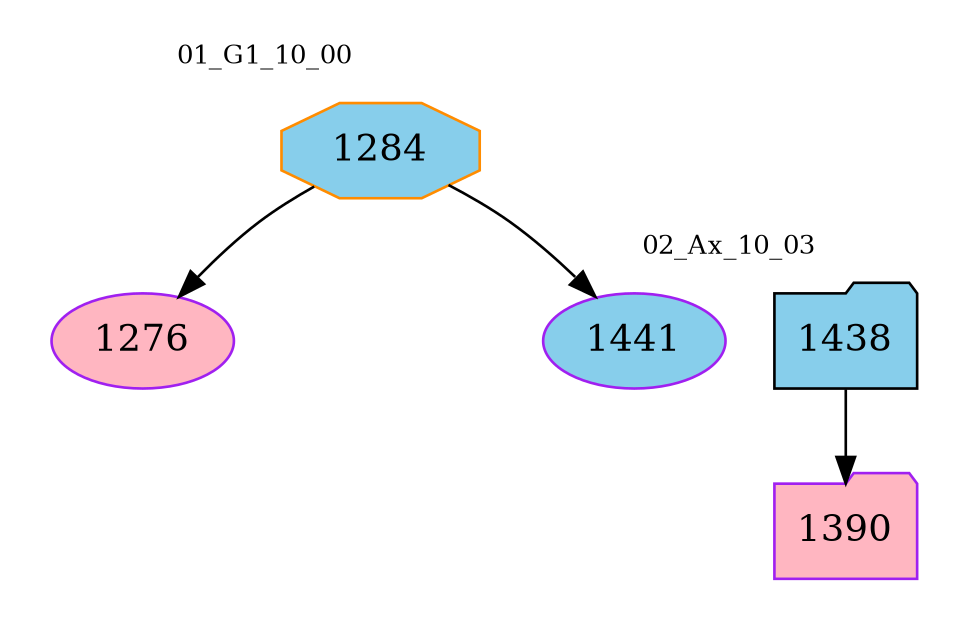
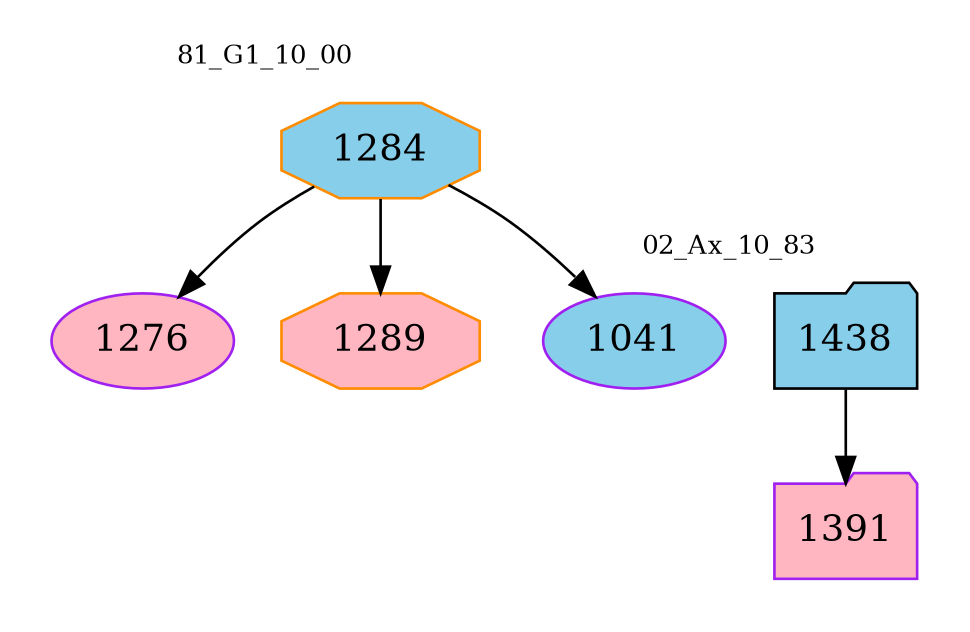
cluster "01_G1_10_00": label "01_G1_10_00" -> "81_G1_10_00"
cluster "02_Ax_10_03": label "02_Ax_10_03" -> "02_Ax_10_83"
node "1289": added
node "1441": label "1441" -> "1041"
node "1390": label "1390" -> "1391"
